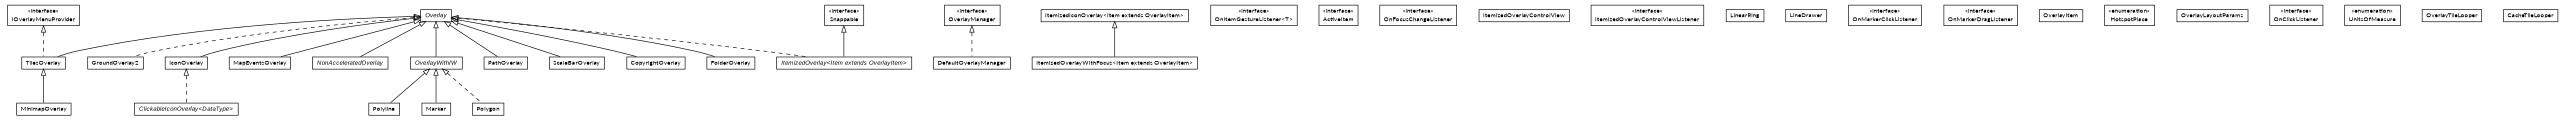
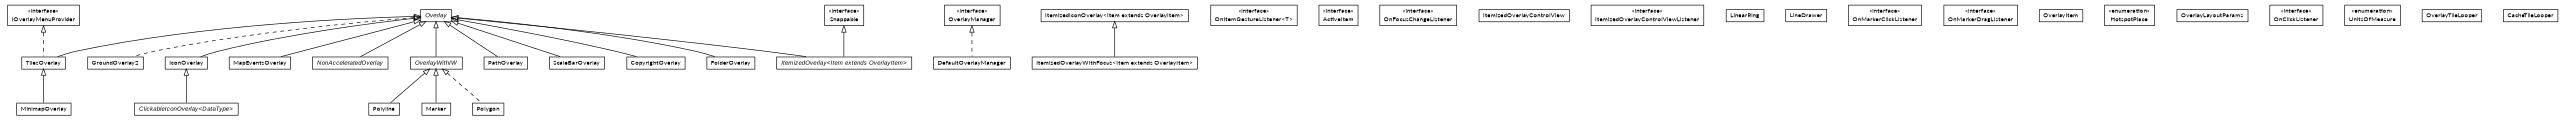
edge "ItemizedOverlay<Item extends OverlayItem>" -> "Overlay": style dashed -> solid
edge "ClickableIconOverlay<DataType>" -> "IconOverlay": style dashed -> solid
